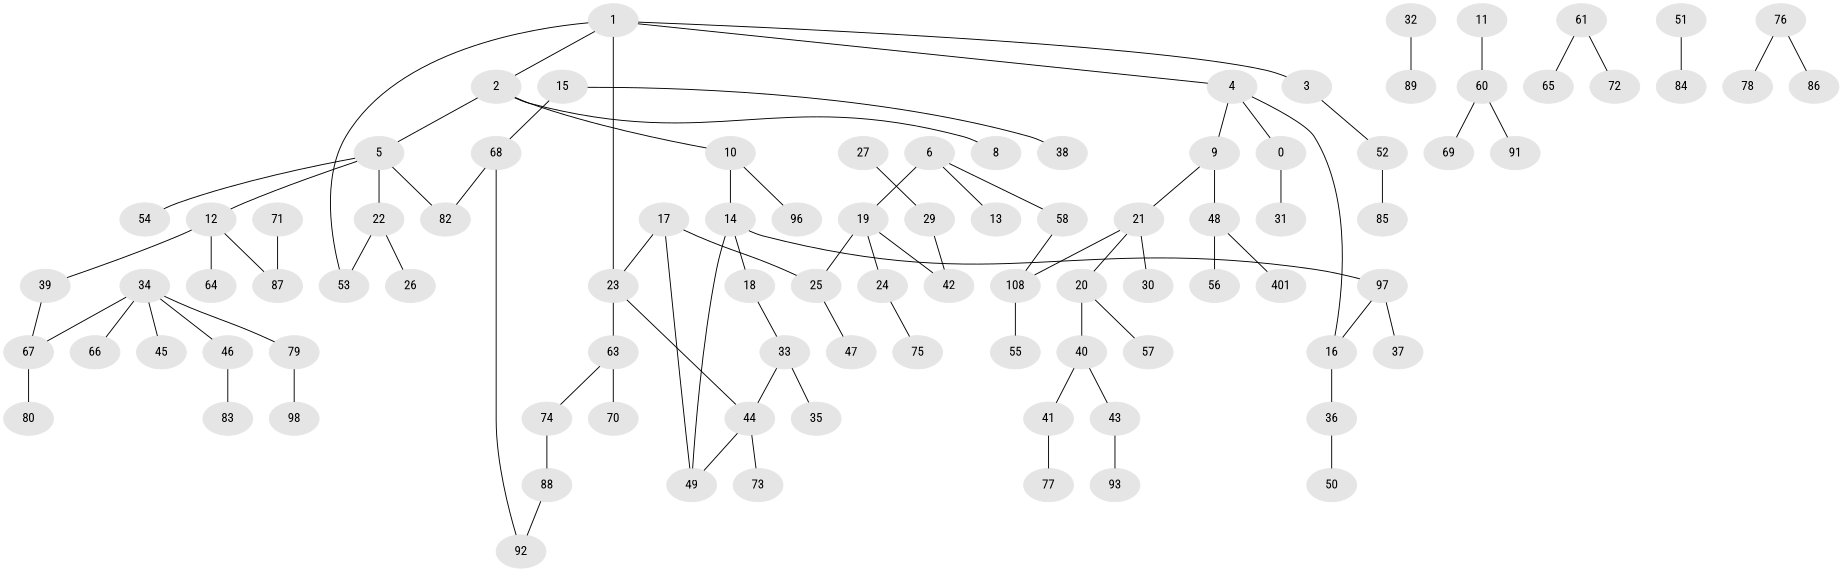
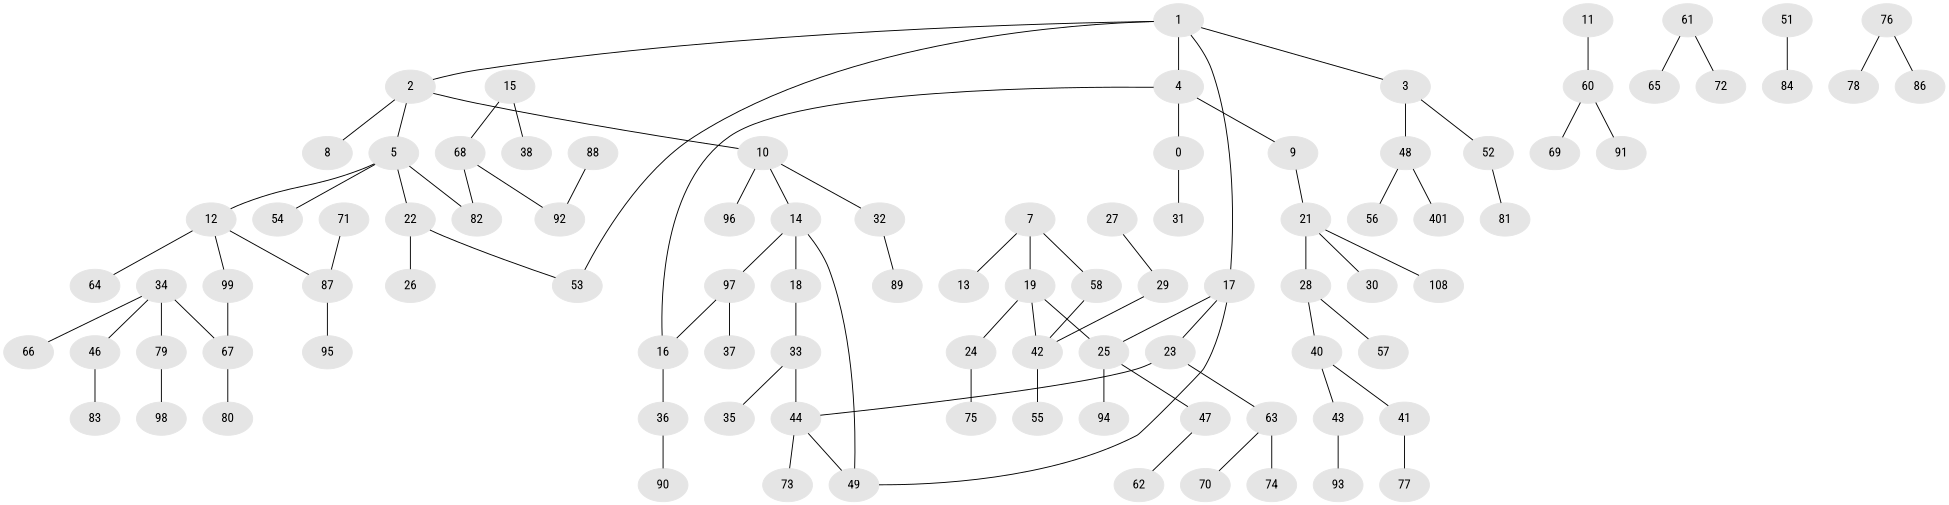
edge "1" -- "23": now "1" -- "17"
node "6": label "6" -> "7"
edge "10" -- "32": added
edge "9" -- "48": now "3" -- "48"
node "85": label "85" -> "81"
edge "58" -- "108": now "58" -- "42"
node "39": label "39" -> "99"
node "20": label "20" -> "28"
edge "108" -- "55": now "42" -- "55"
node "45": removed
node "95": added
node "94": added
edge "74" -- "88": removed
node "62": added
node "50": label "50" -> "90"
